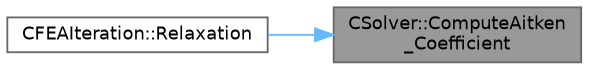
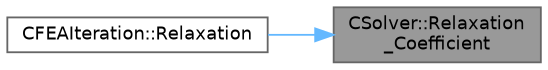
node "CSolver::ComputeAitken _Coefficient": label "CSolver::ComputeAitken _Coefficient" -> "CSolver::Relaxation _Coefficient"
